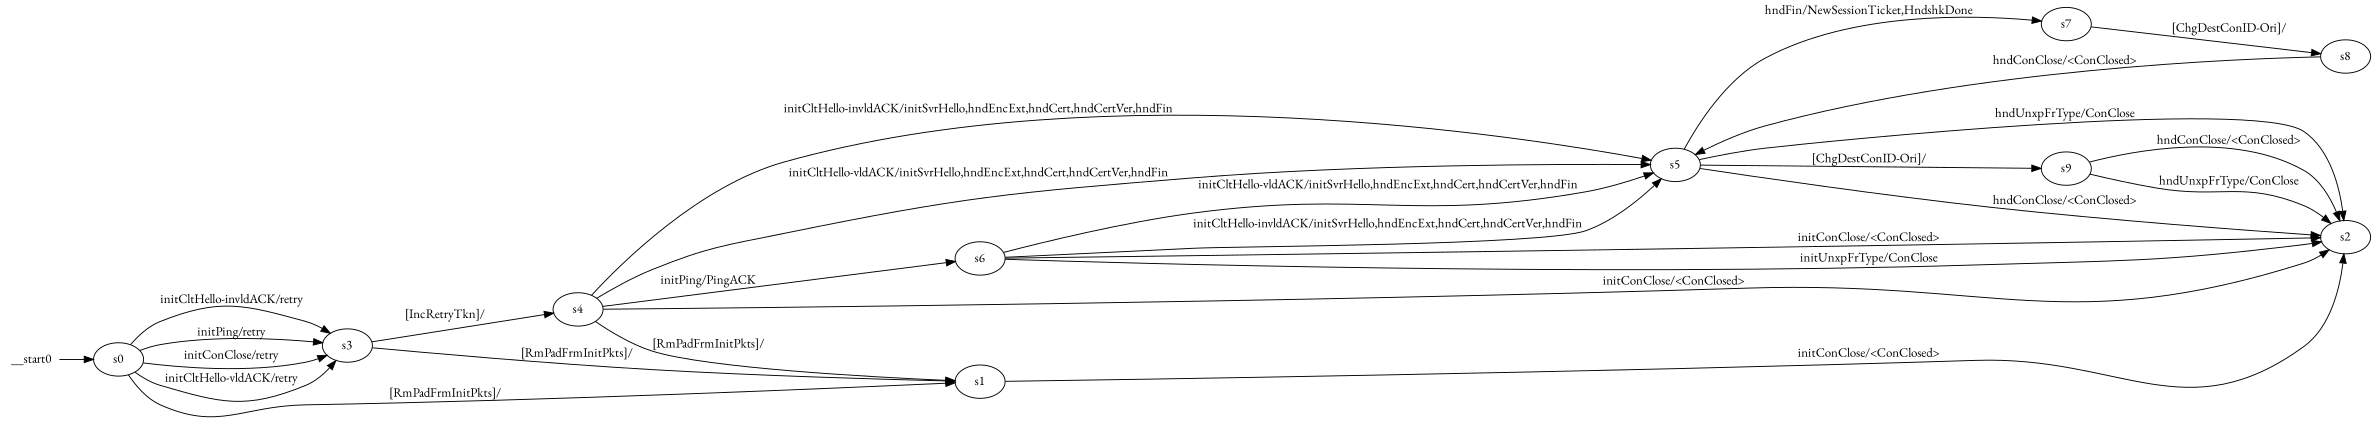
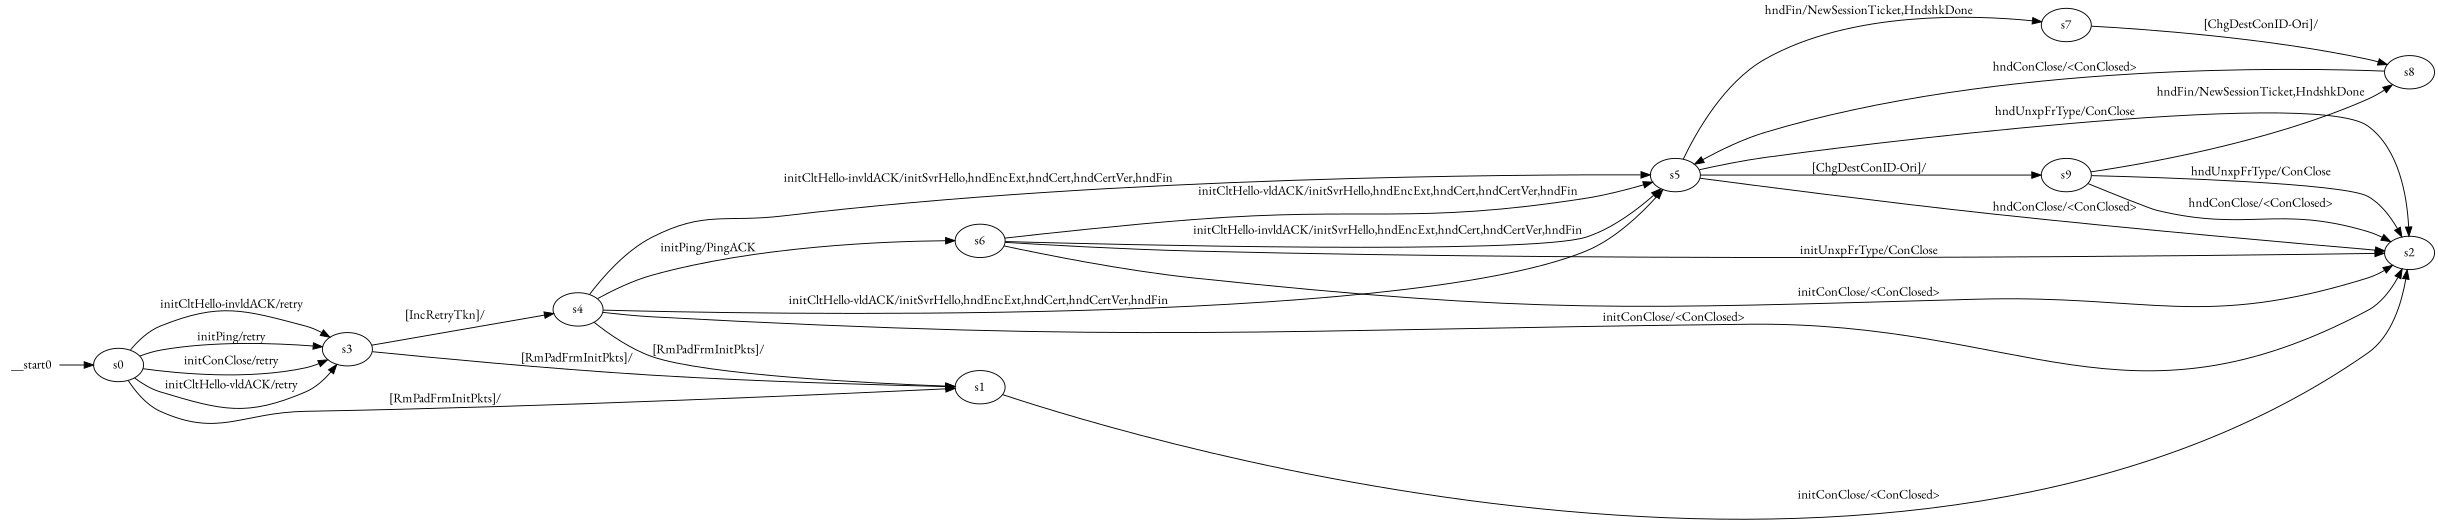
edge "s9" -> "s8": added, label "hndFin/NewSessionTicket,HndshkDone"
